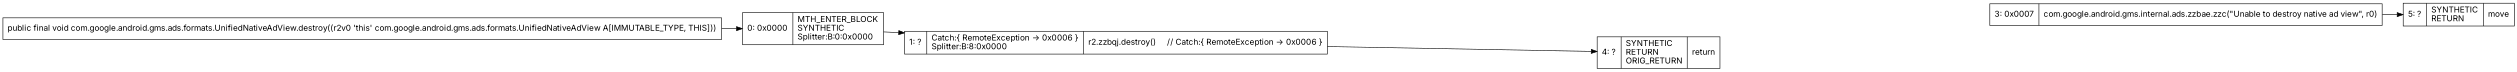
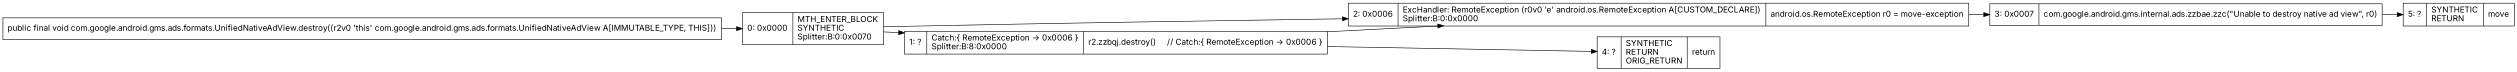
node "2: 0x0006": added
node "0: 0x0000": text "Splitter:B:0:0x0000" -> "Splitter:B:0:0x0070"
